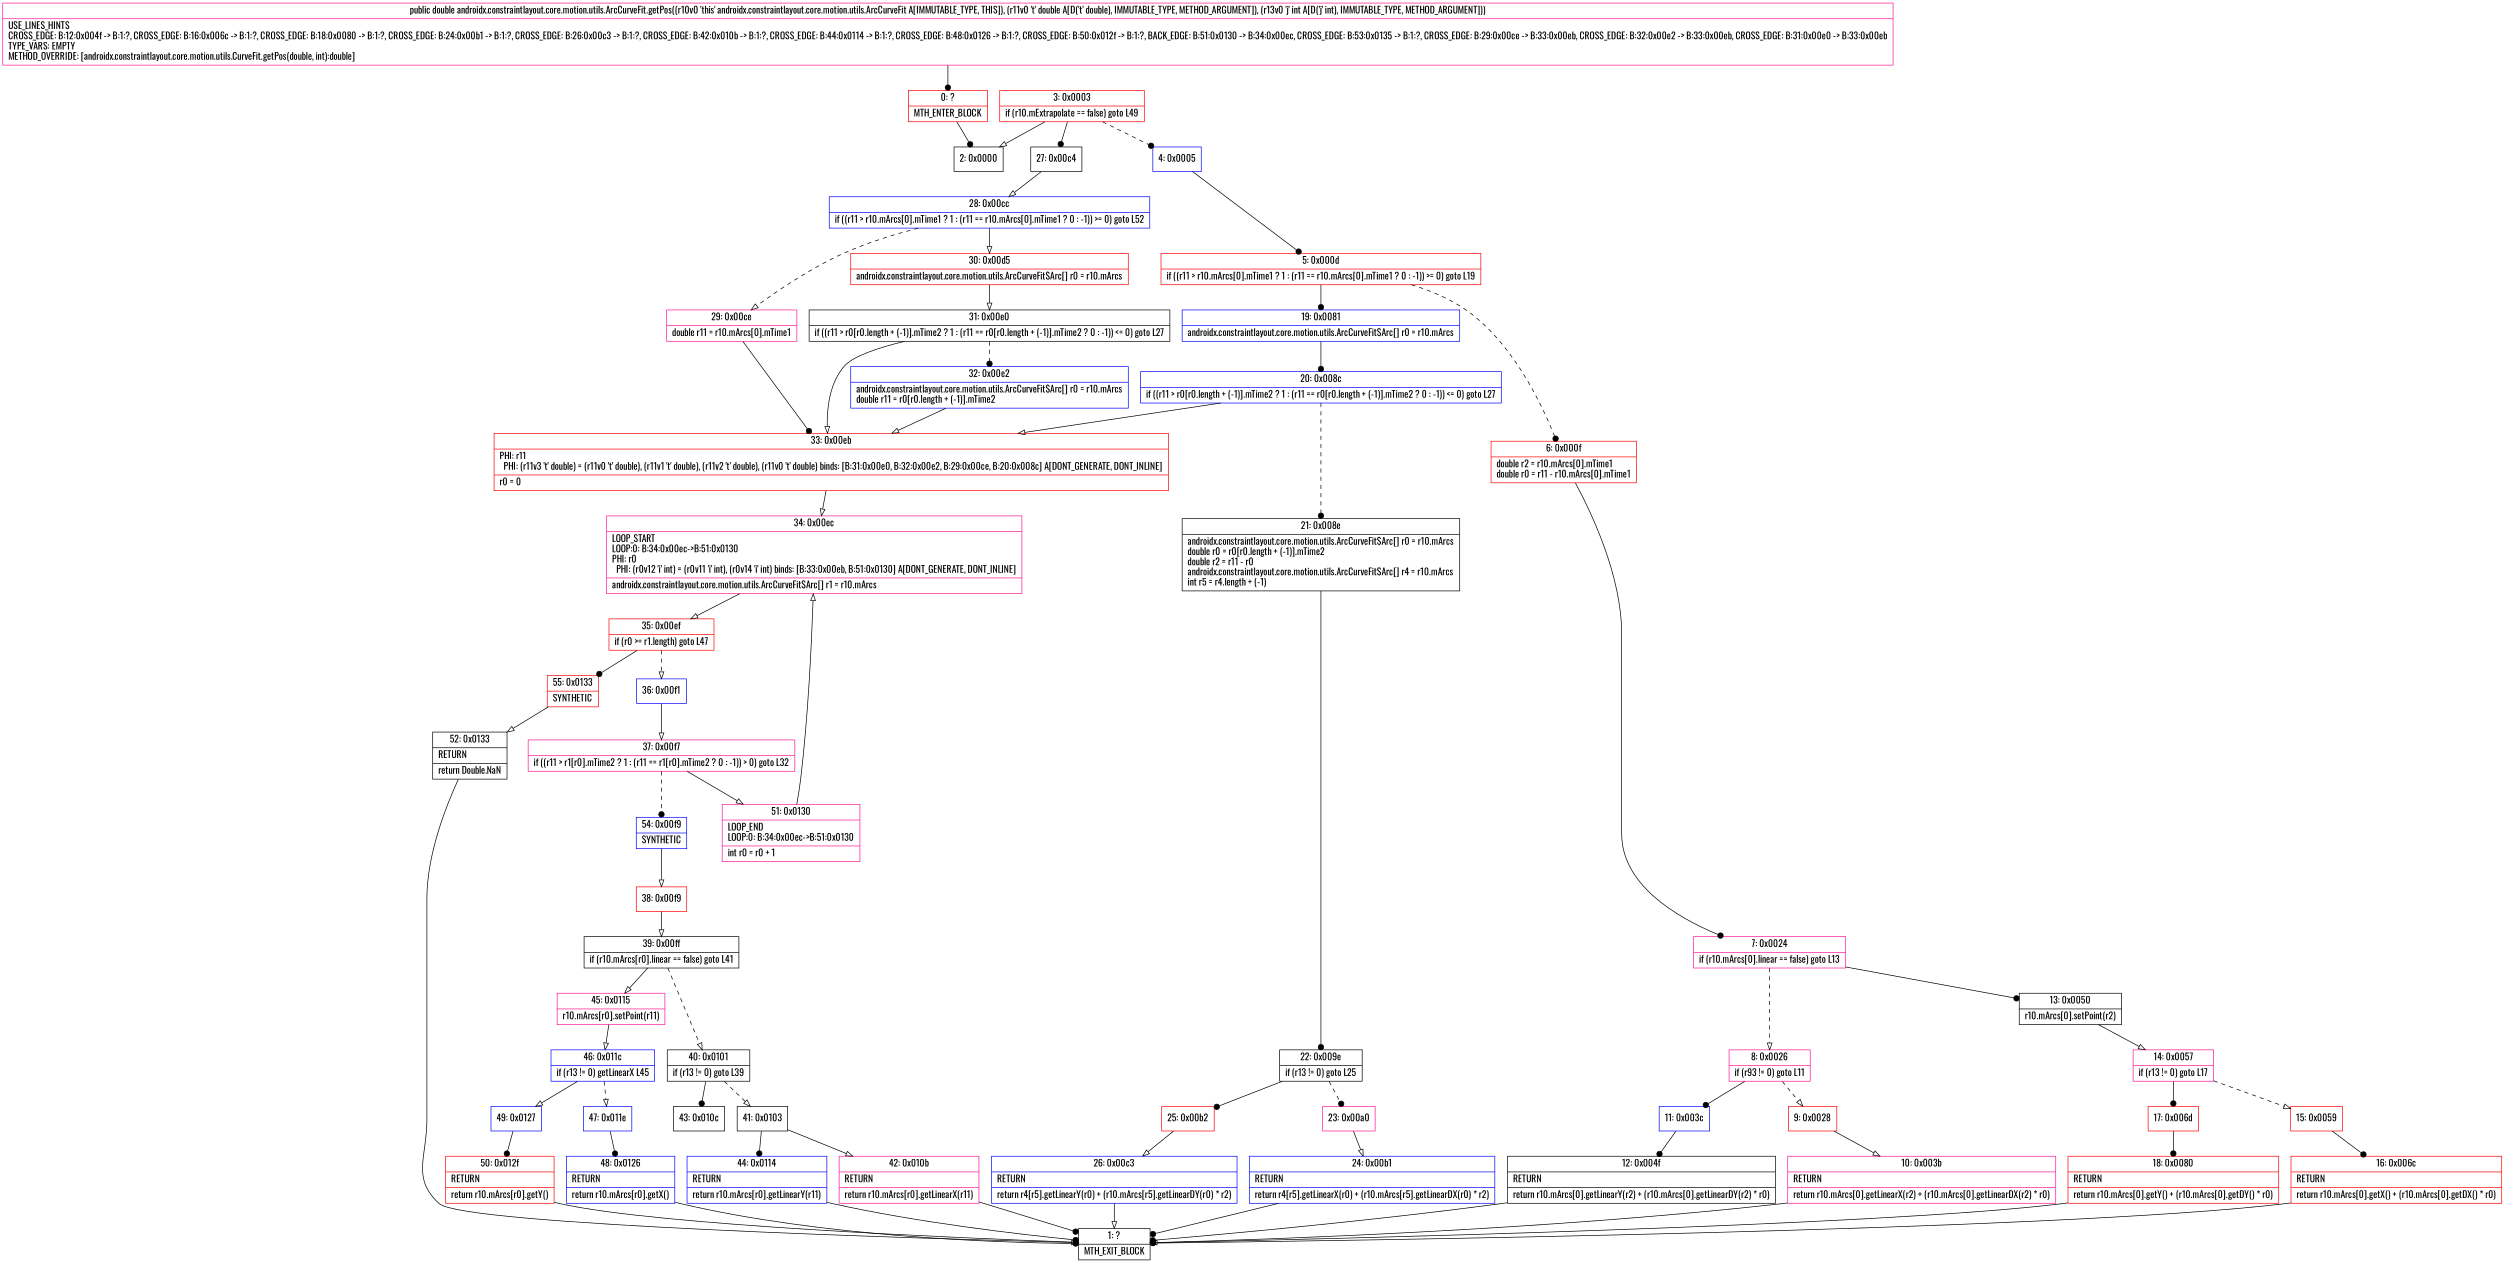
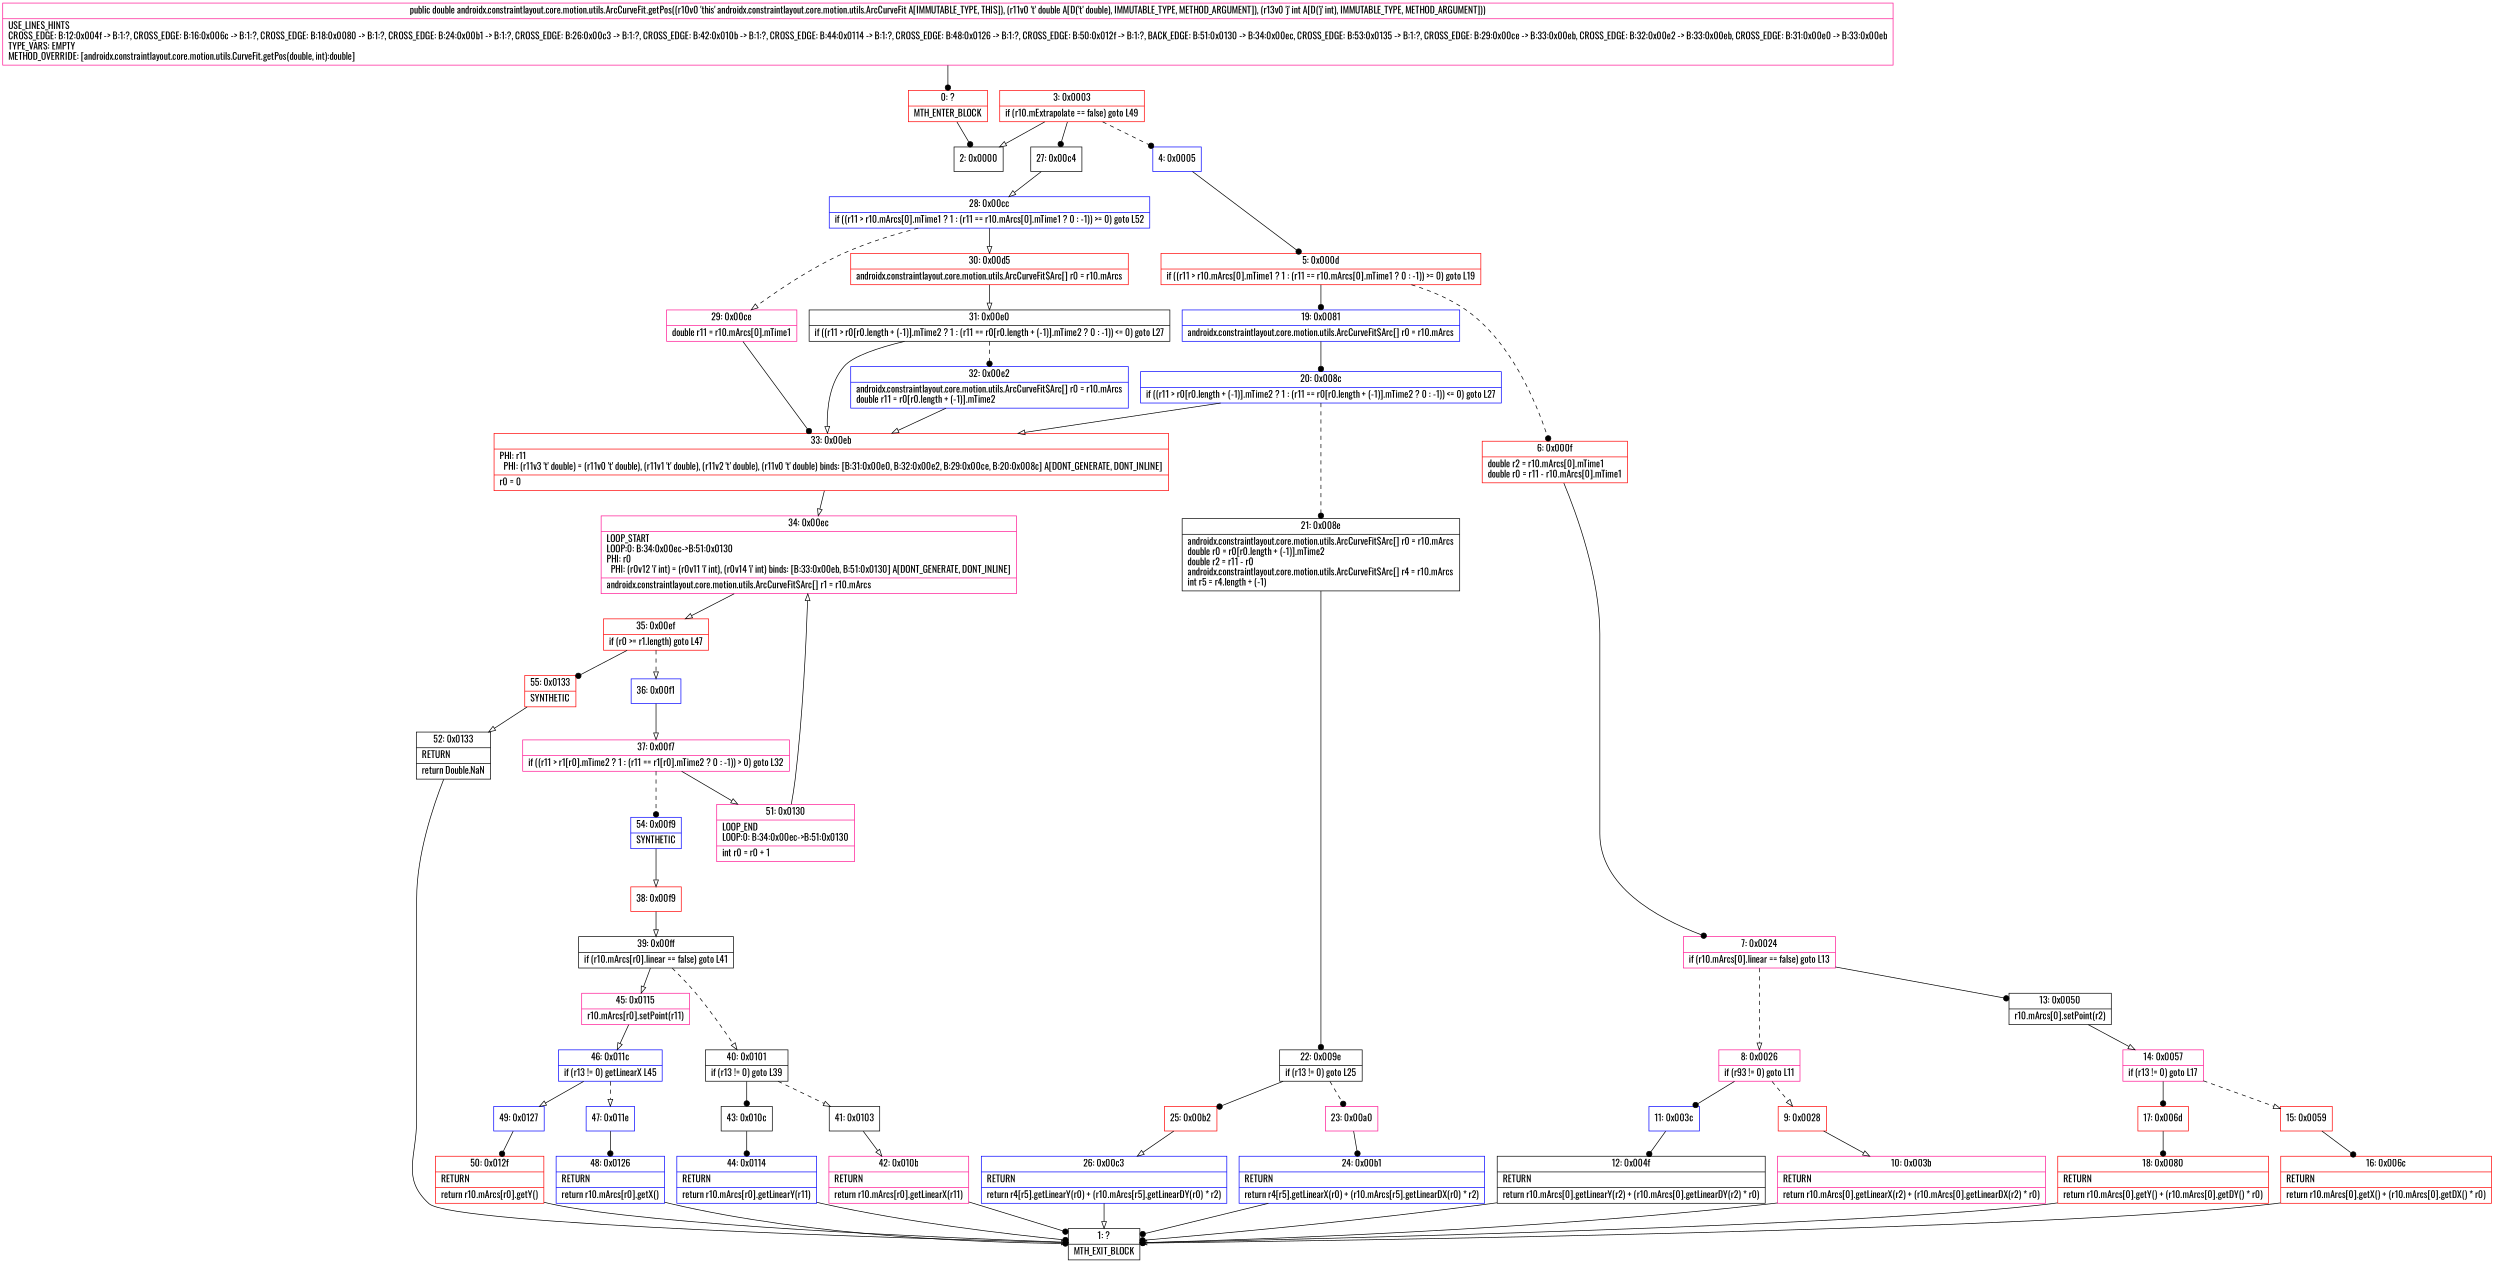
edge "23: 0x00a0" -> "24: 0x00b1": arrowhead onormal -> dot
edge "41: 0x0103" -> "44: 0x0114": now "43: 0x010c" -> "44: 0x0114"
